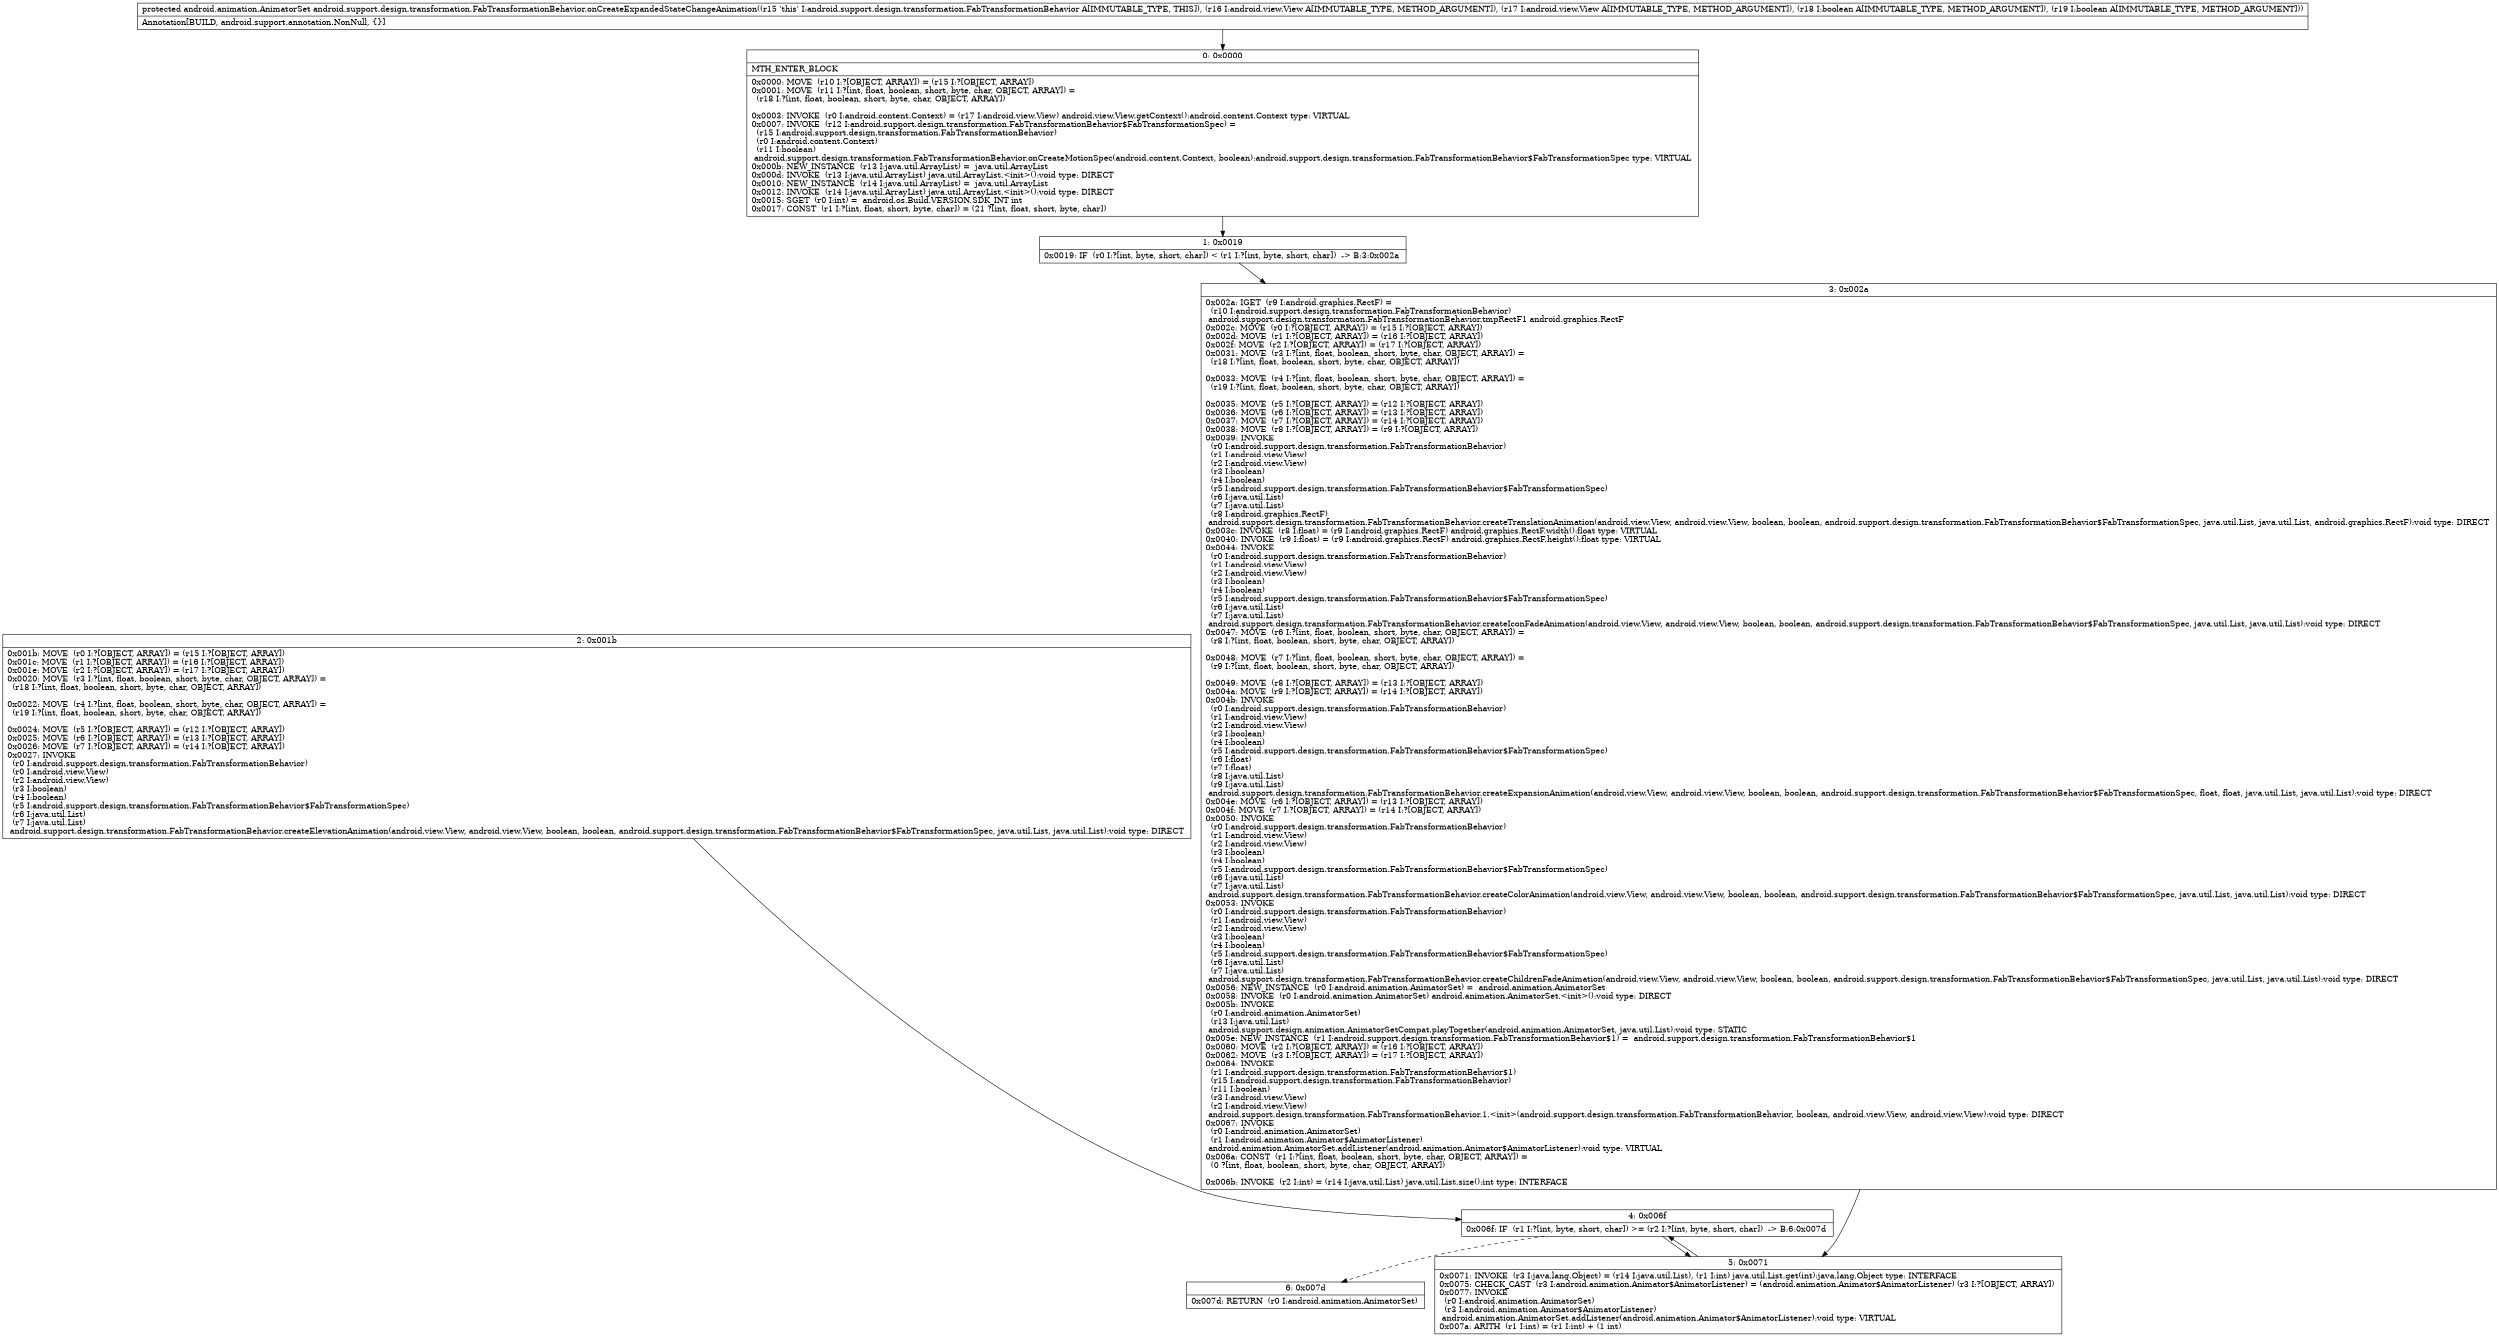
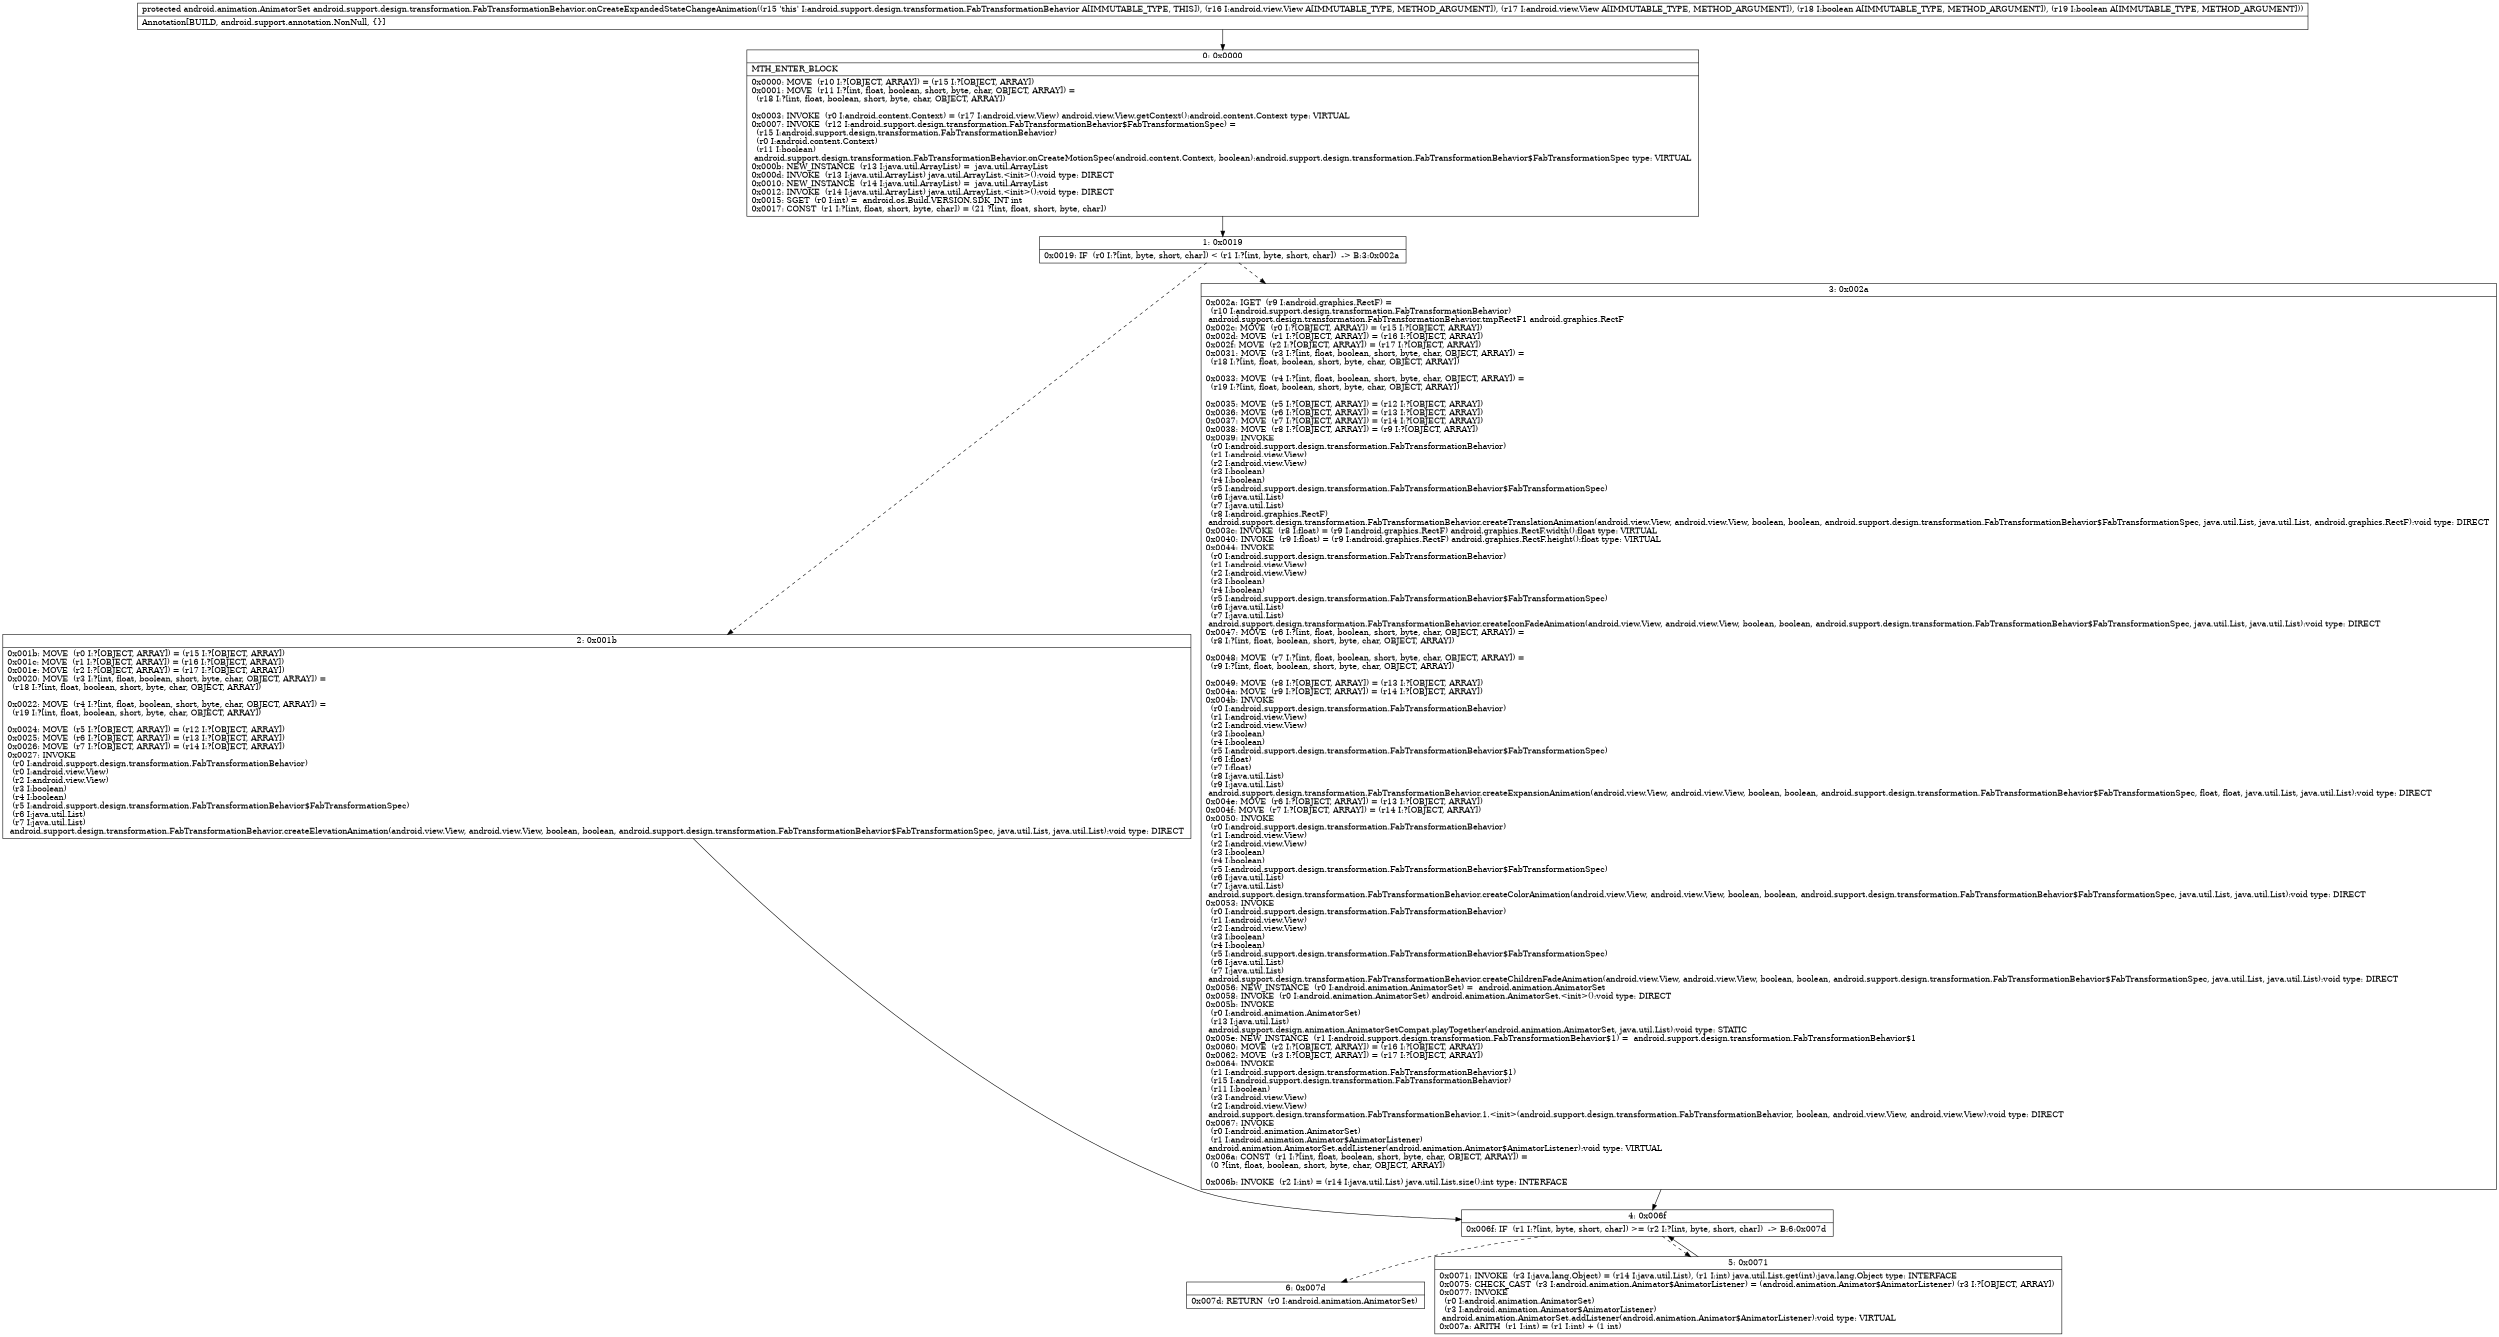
edge "1: 0x0019" -> "3: 0x002a": style solid -> dashed
edge "1: 0x0019" -> "2: 0x001b": added
edge "3: 0x002a" -> "5: 0x0071": now "3: 0x002a" -> "4: 0x006f"
edge "4: 0x006f" -> "5: 0x0071": style solid -> dashed
